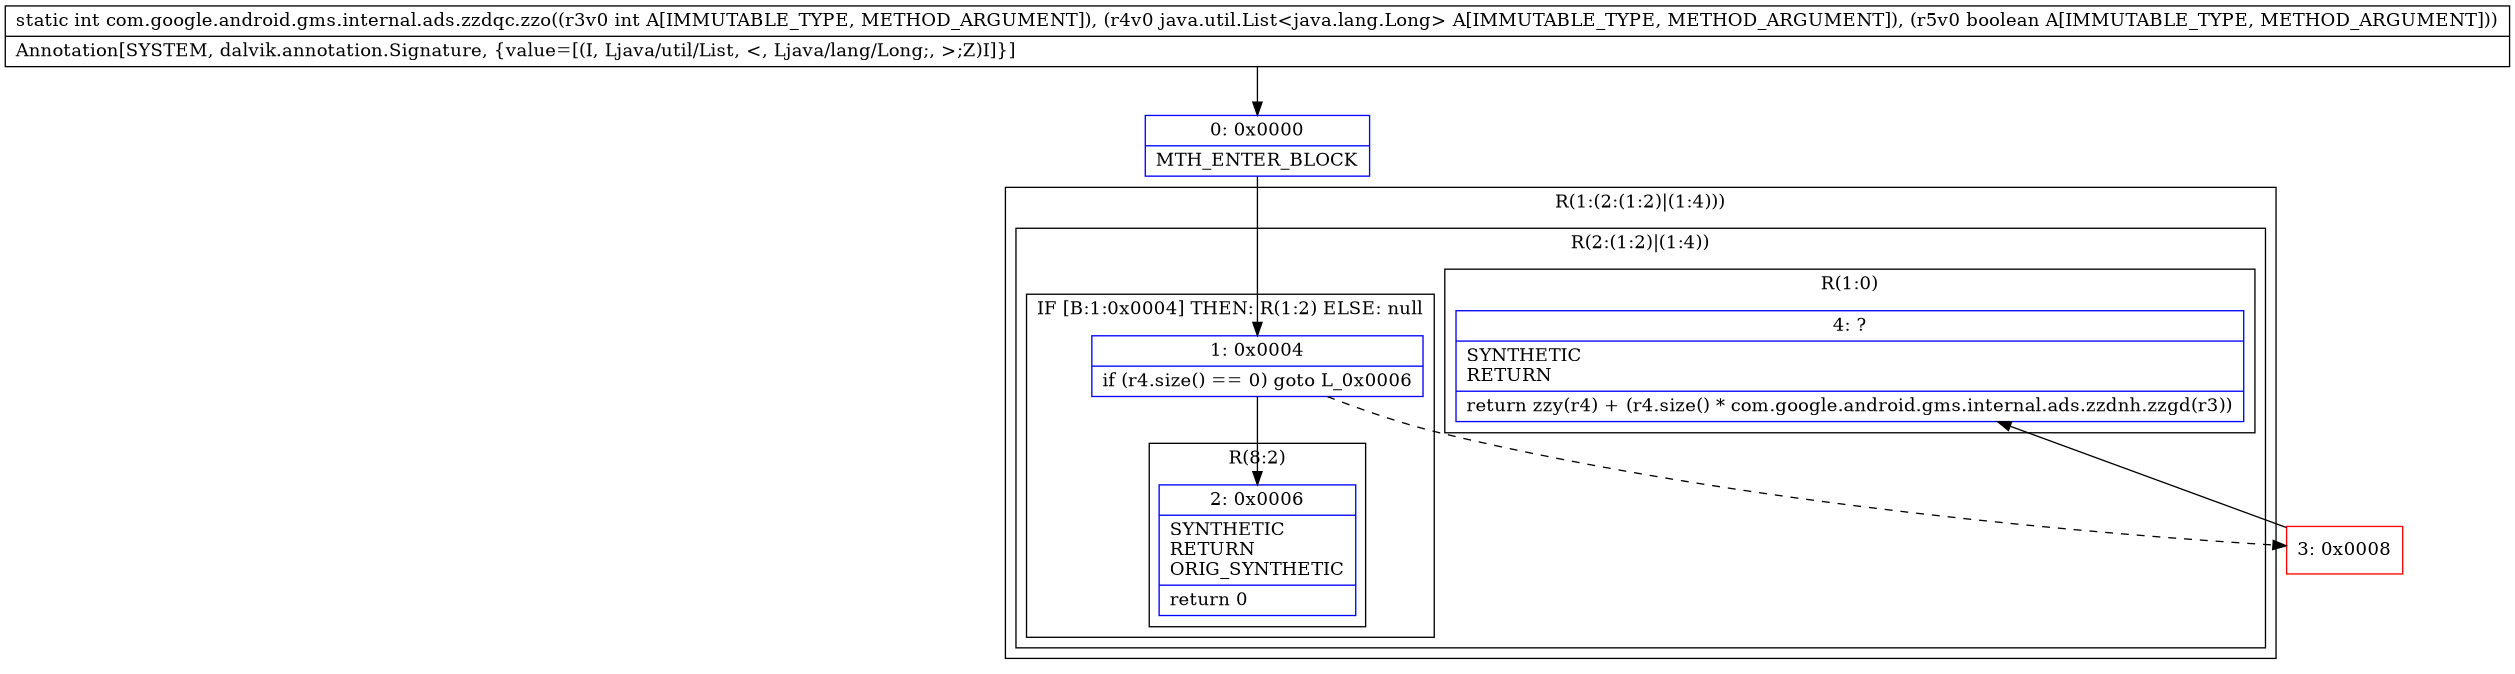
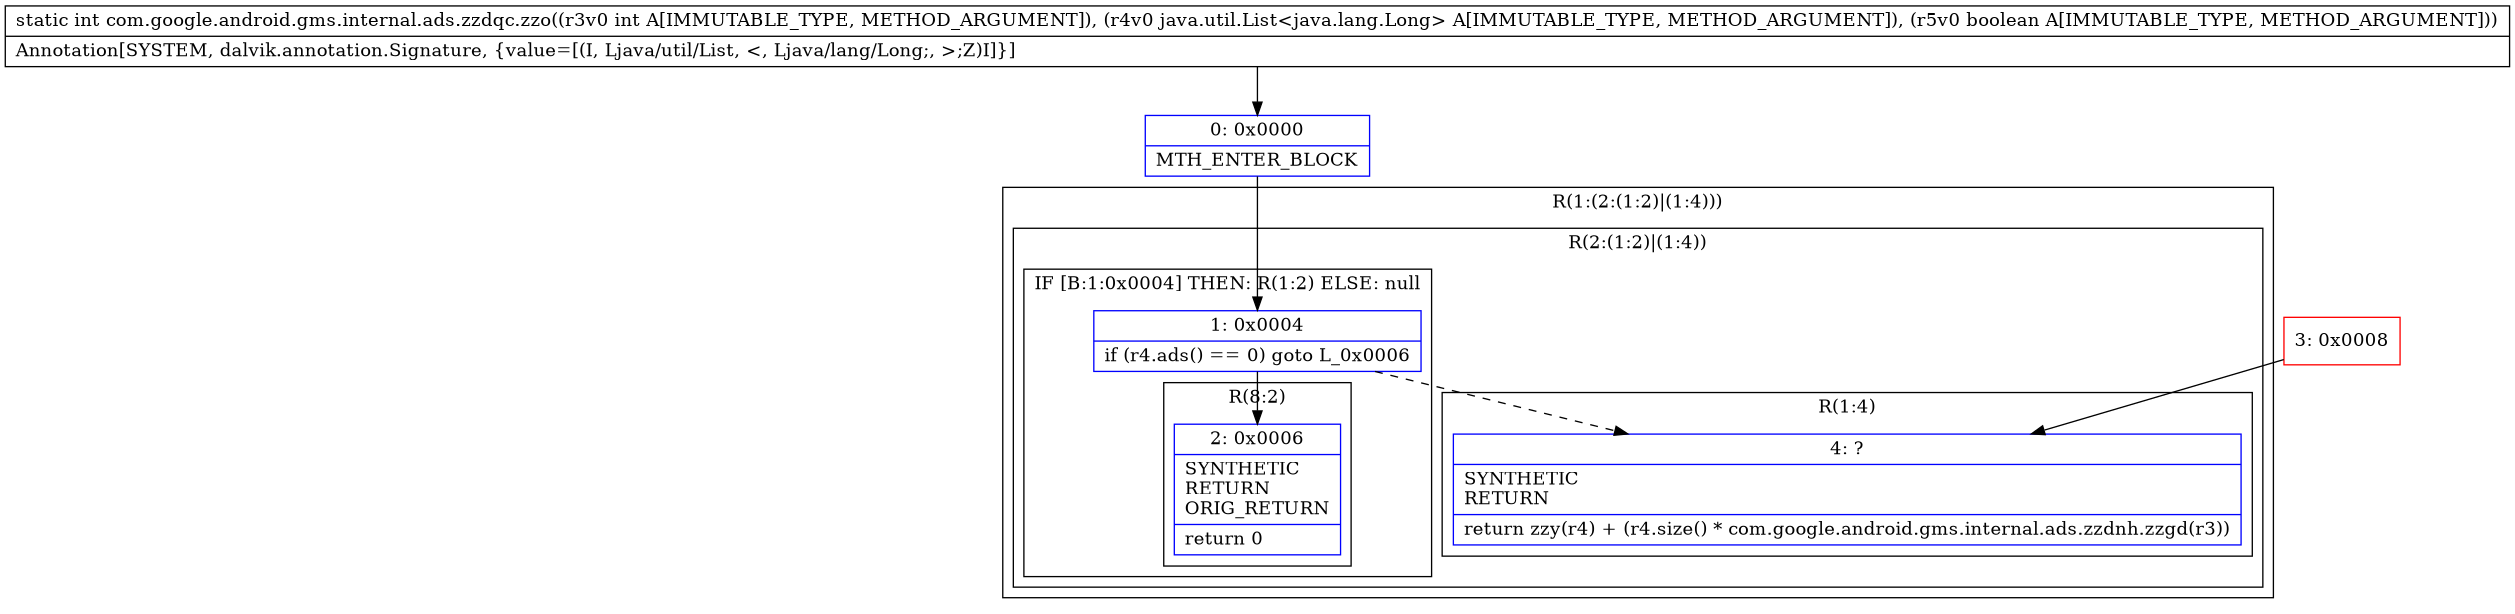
cluster "R(1:0)": label "R(1:0)" -> "R(1:4)"
node "1: 0x0004": text "if (r4.size() == 0) goto L_0x0006" -> "if (r4.ads() == 0) goto L_0x0006"
edge "1: 0x0004" -> "3: 0x0008": now "1: 0x0004" -> "4: ?"
node "2: 0x0006": text "ORIG_SYNTHETIC" -> "ORIG_RETURN"
